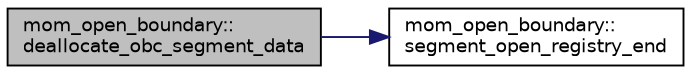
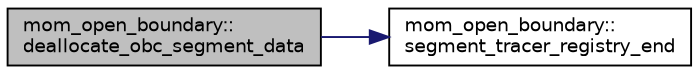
node "mom_open_boundary:: segment_open_registry_end": label "mom_open_boundary:: segment_open_registry_end" -> "mom_open_boundary:: segment_tracer_registry_end"
